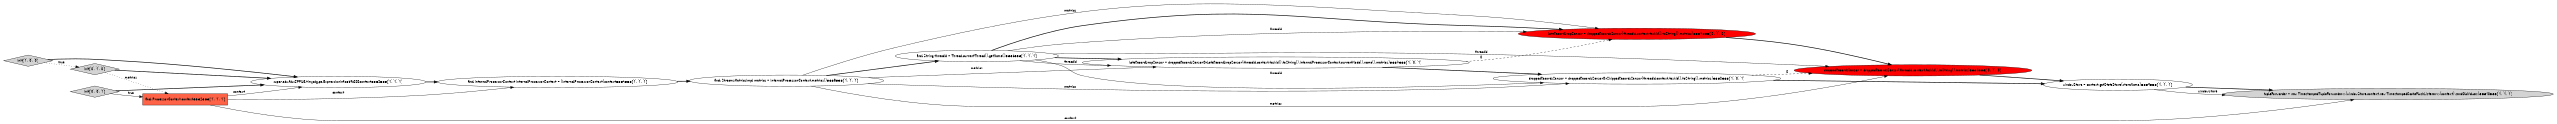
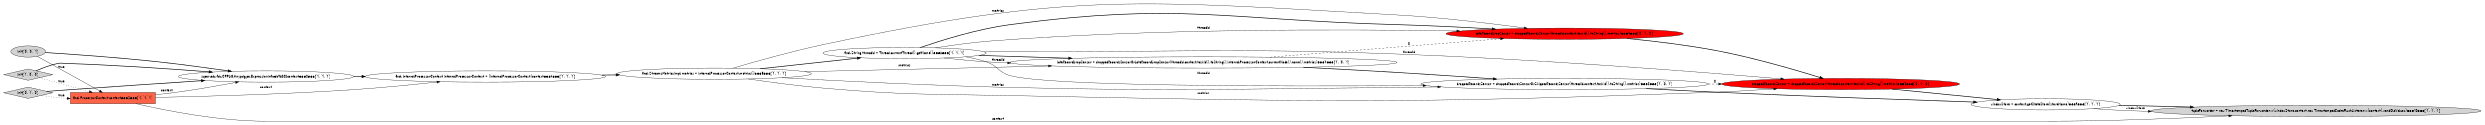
edge "init['1', '0', '0']" -> "init['0', '1', '0']": now "init['1', '0', '0']" -> "final ProcessorContext context@@@2@@@['1', '1', '1']"
edge "init['0', '1', '0']" -> "final ProcessorContext context@@@2@@@['1', '1', '1']": label "metrics" -> "true"
node "init['0', '0', '1']": shape diamond -> ellipse
